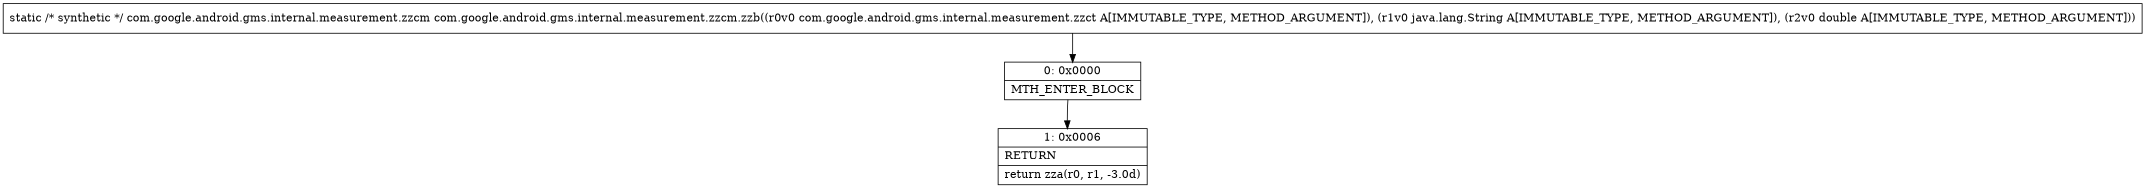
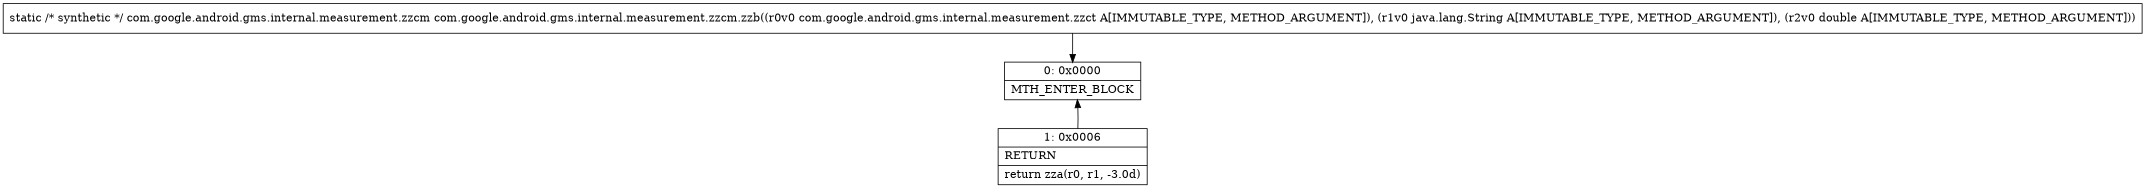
edge "0: 0x0000" -> "1: 0x0006": reversed
